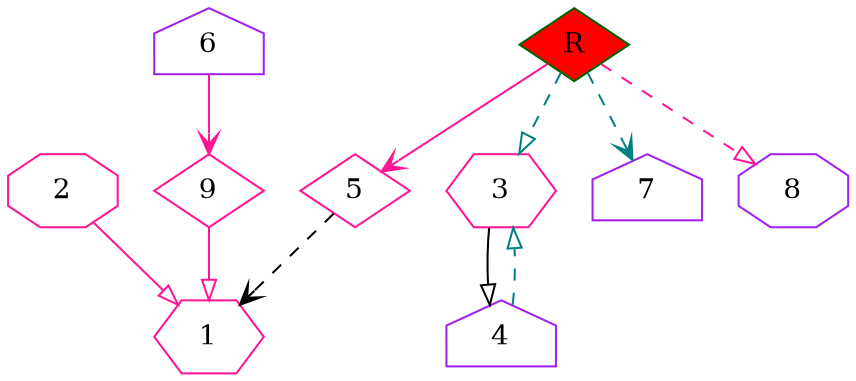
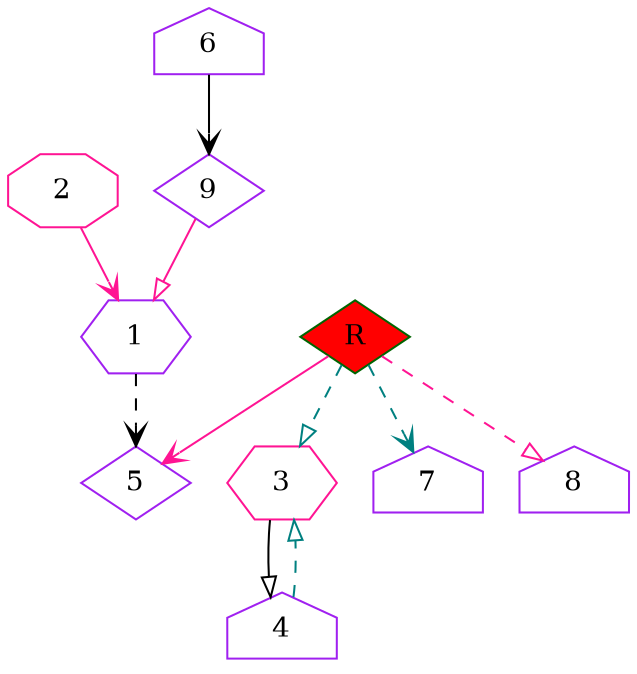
edge "6" -> "9": color deeppink -> black
node "9": color deeppink -> purple
node "5": color deeppink -> purple
node "8": shape octagon -> house
edge "5" -> "1": reversed
edge "2" -> "1": arrowhead onormal -> vee
node "1": color deeppink -> purple
